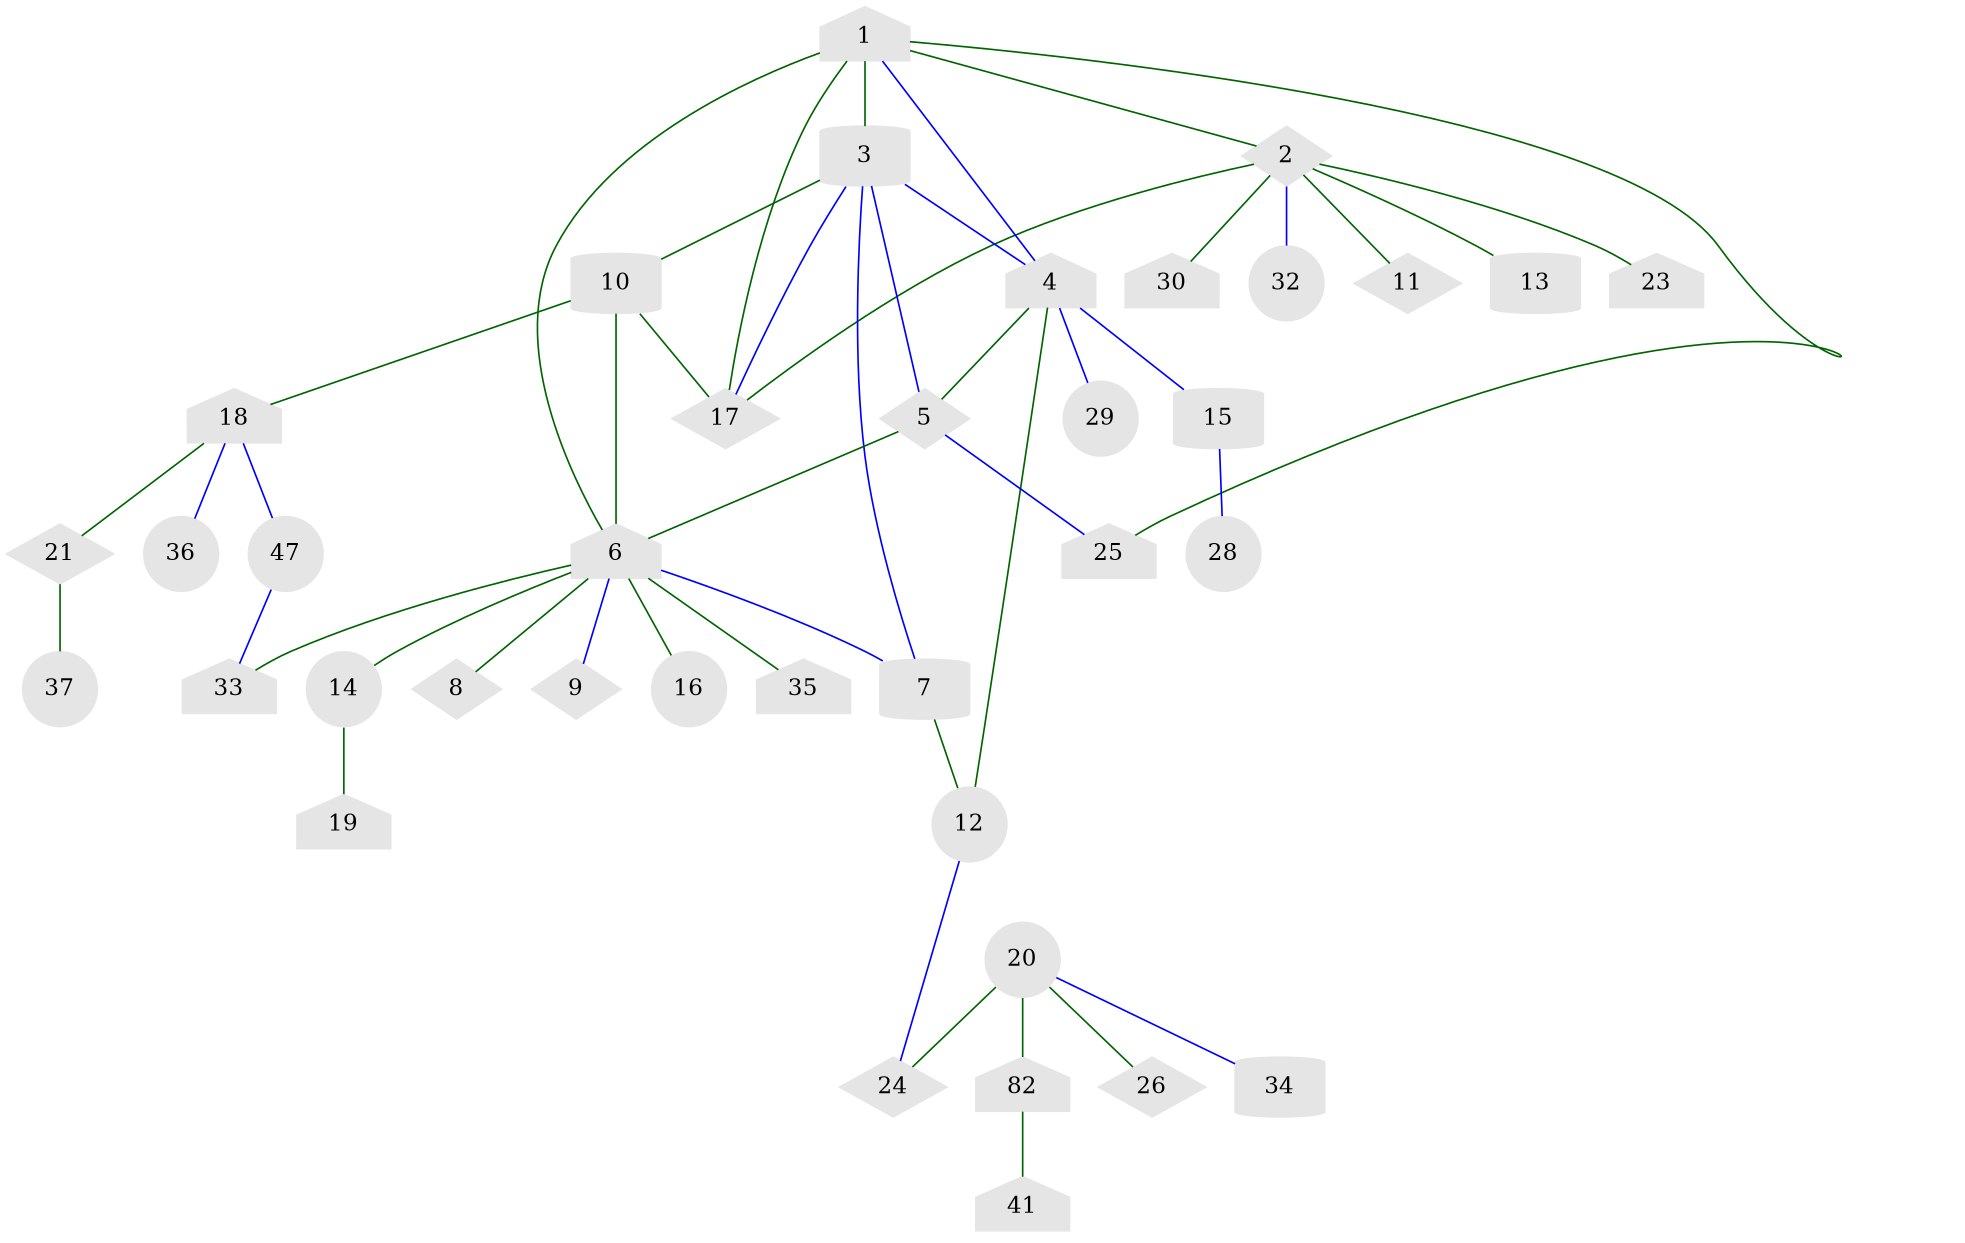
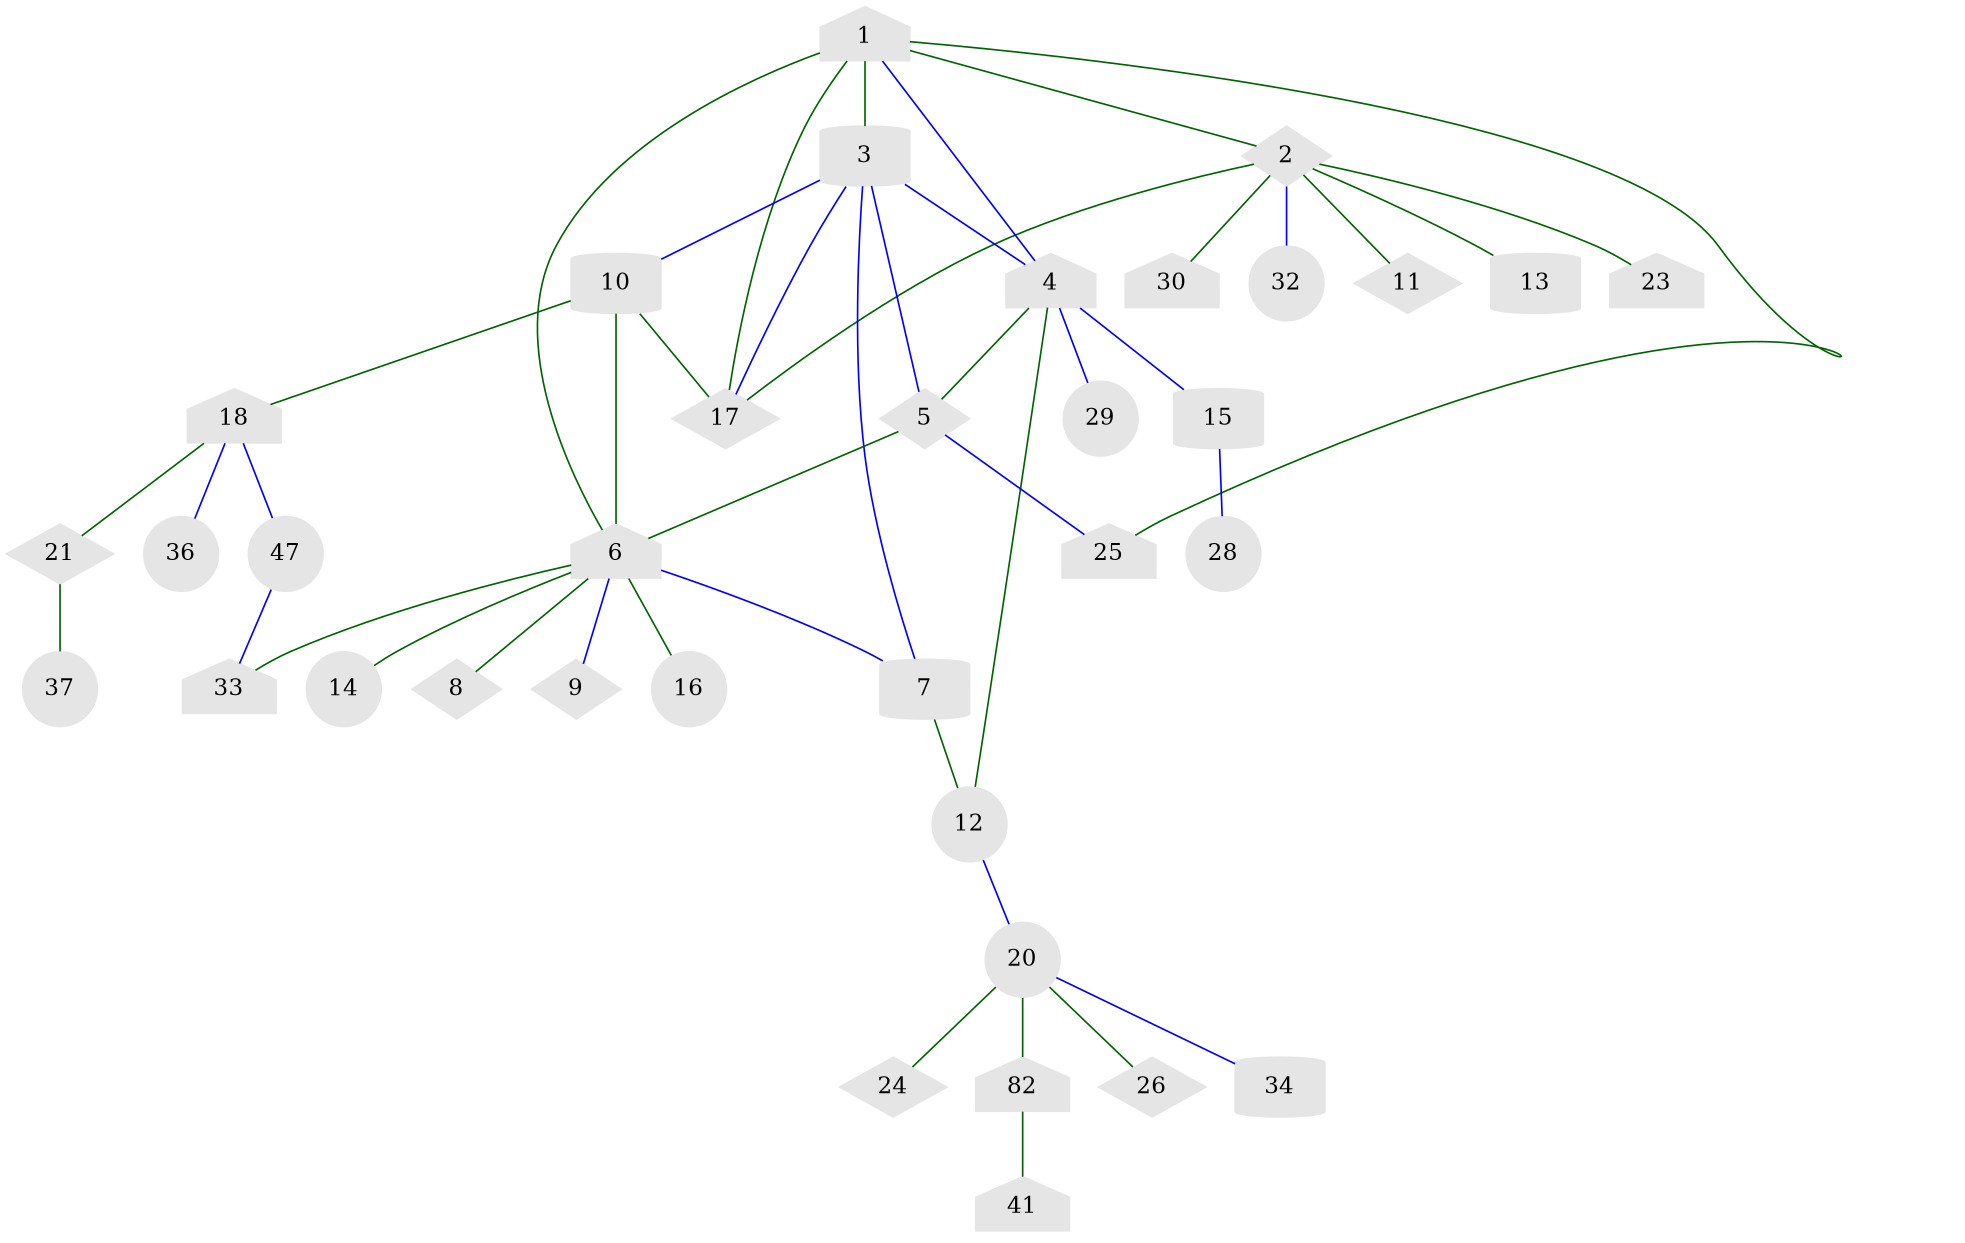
edge "3" -- "10": color darkgreen -> blue
node "35": removed
node "19": removed
edge "12" -- "24": now "12" -- "20"
